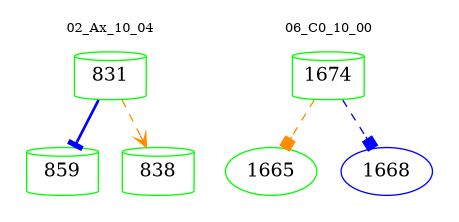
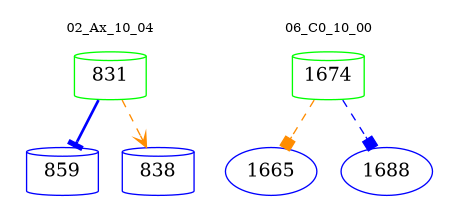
node "859": color green -> blue
node "838": color green -> blue
node "1665": color green -> blue
node "1668": label "1668" -> "1688"
